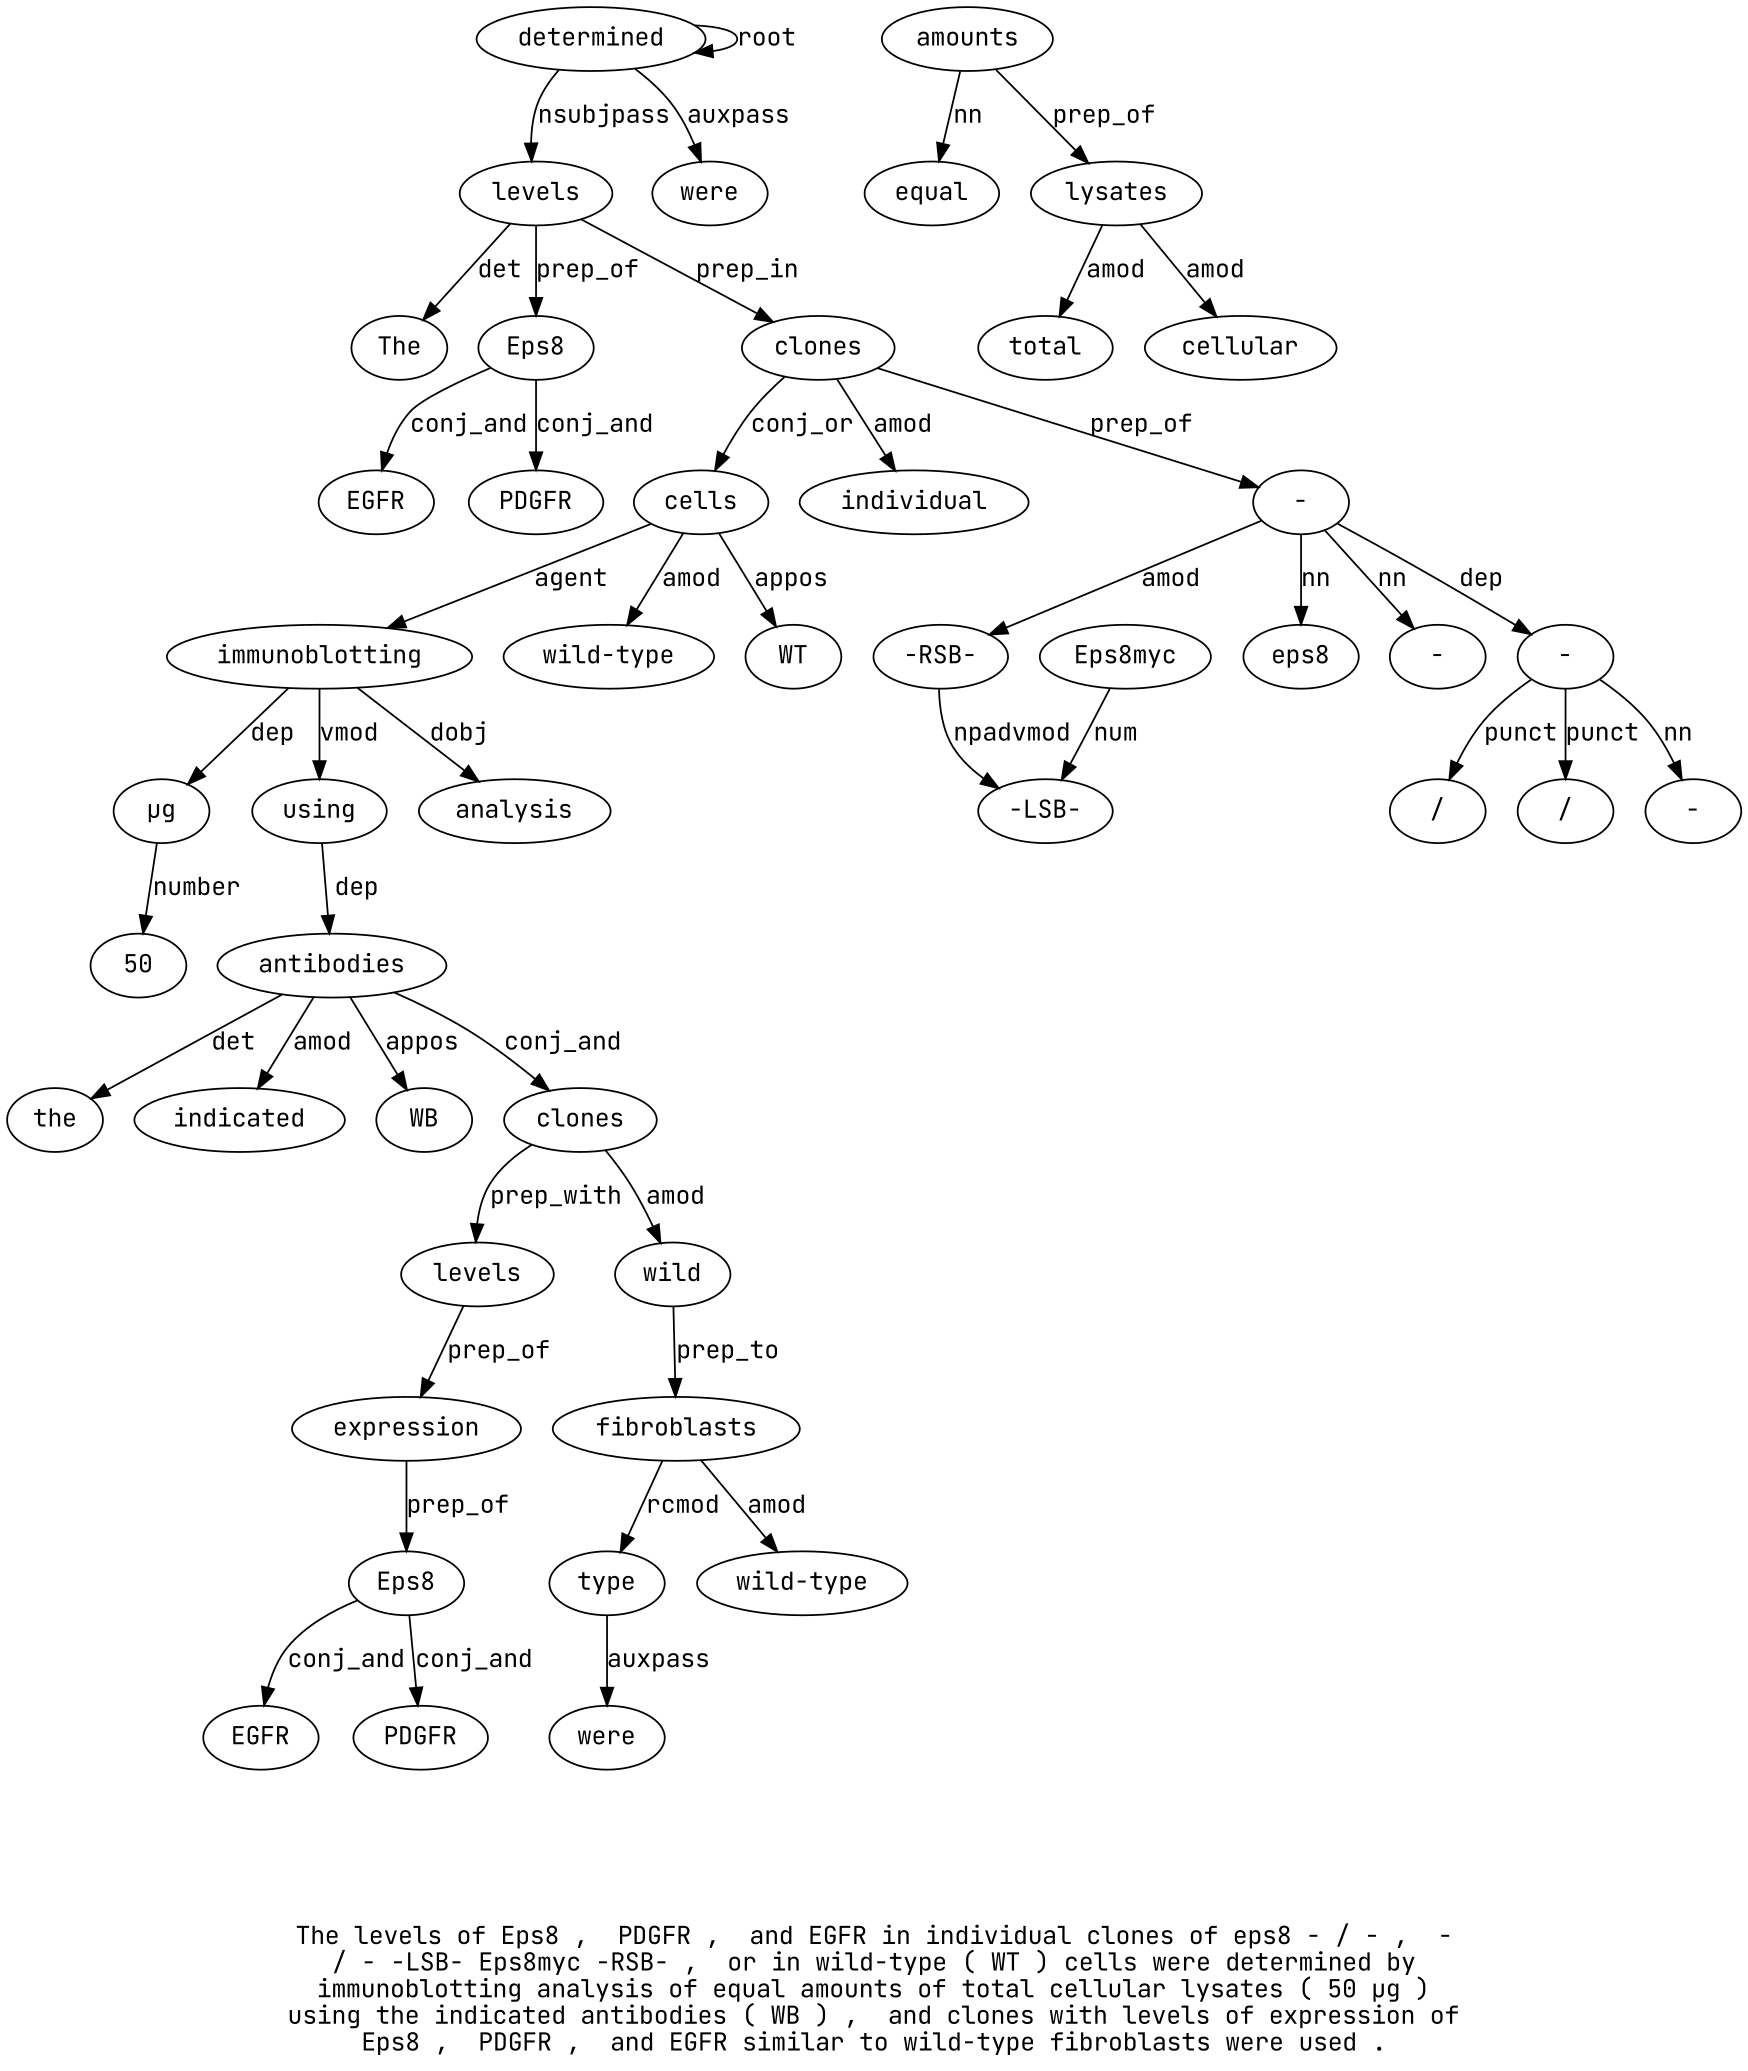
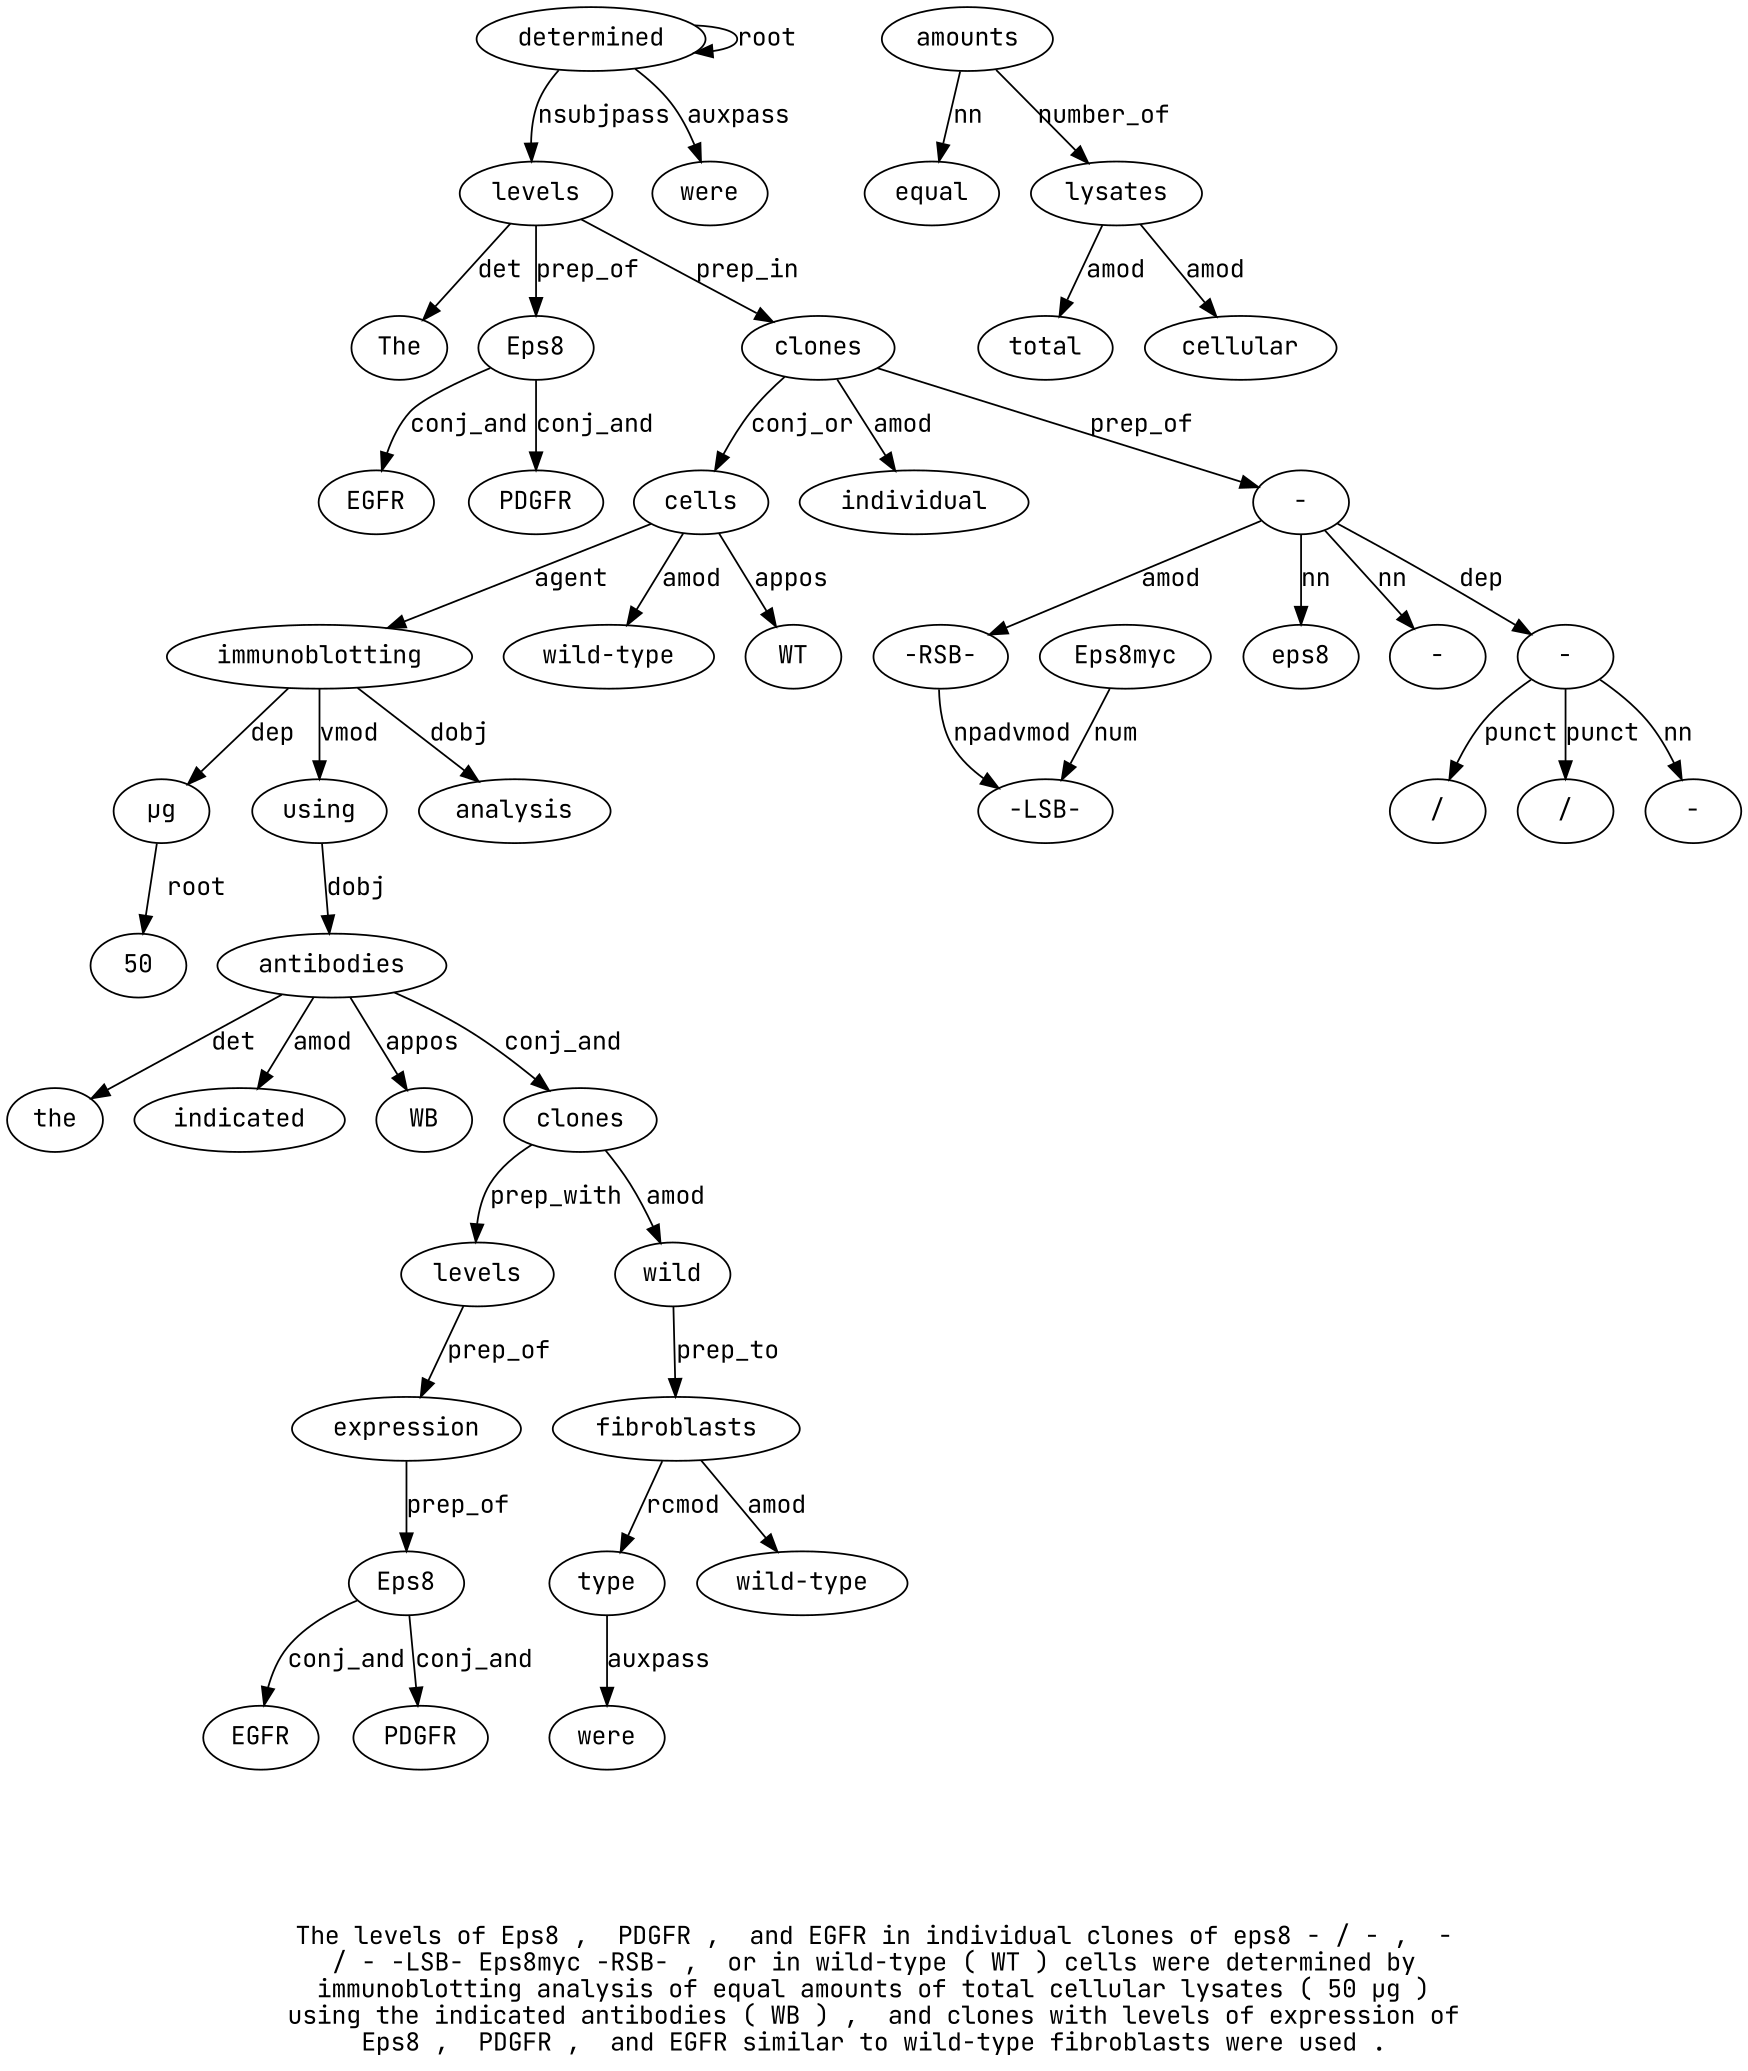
edge "amounts" -> "lysates": label "prep_of" -> "number_of"
edge "μg" -> "50": label "number" -> "root"
edge "using" -> "antibodies": label "dep" -> "dobj"
